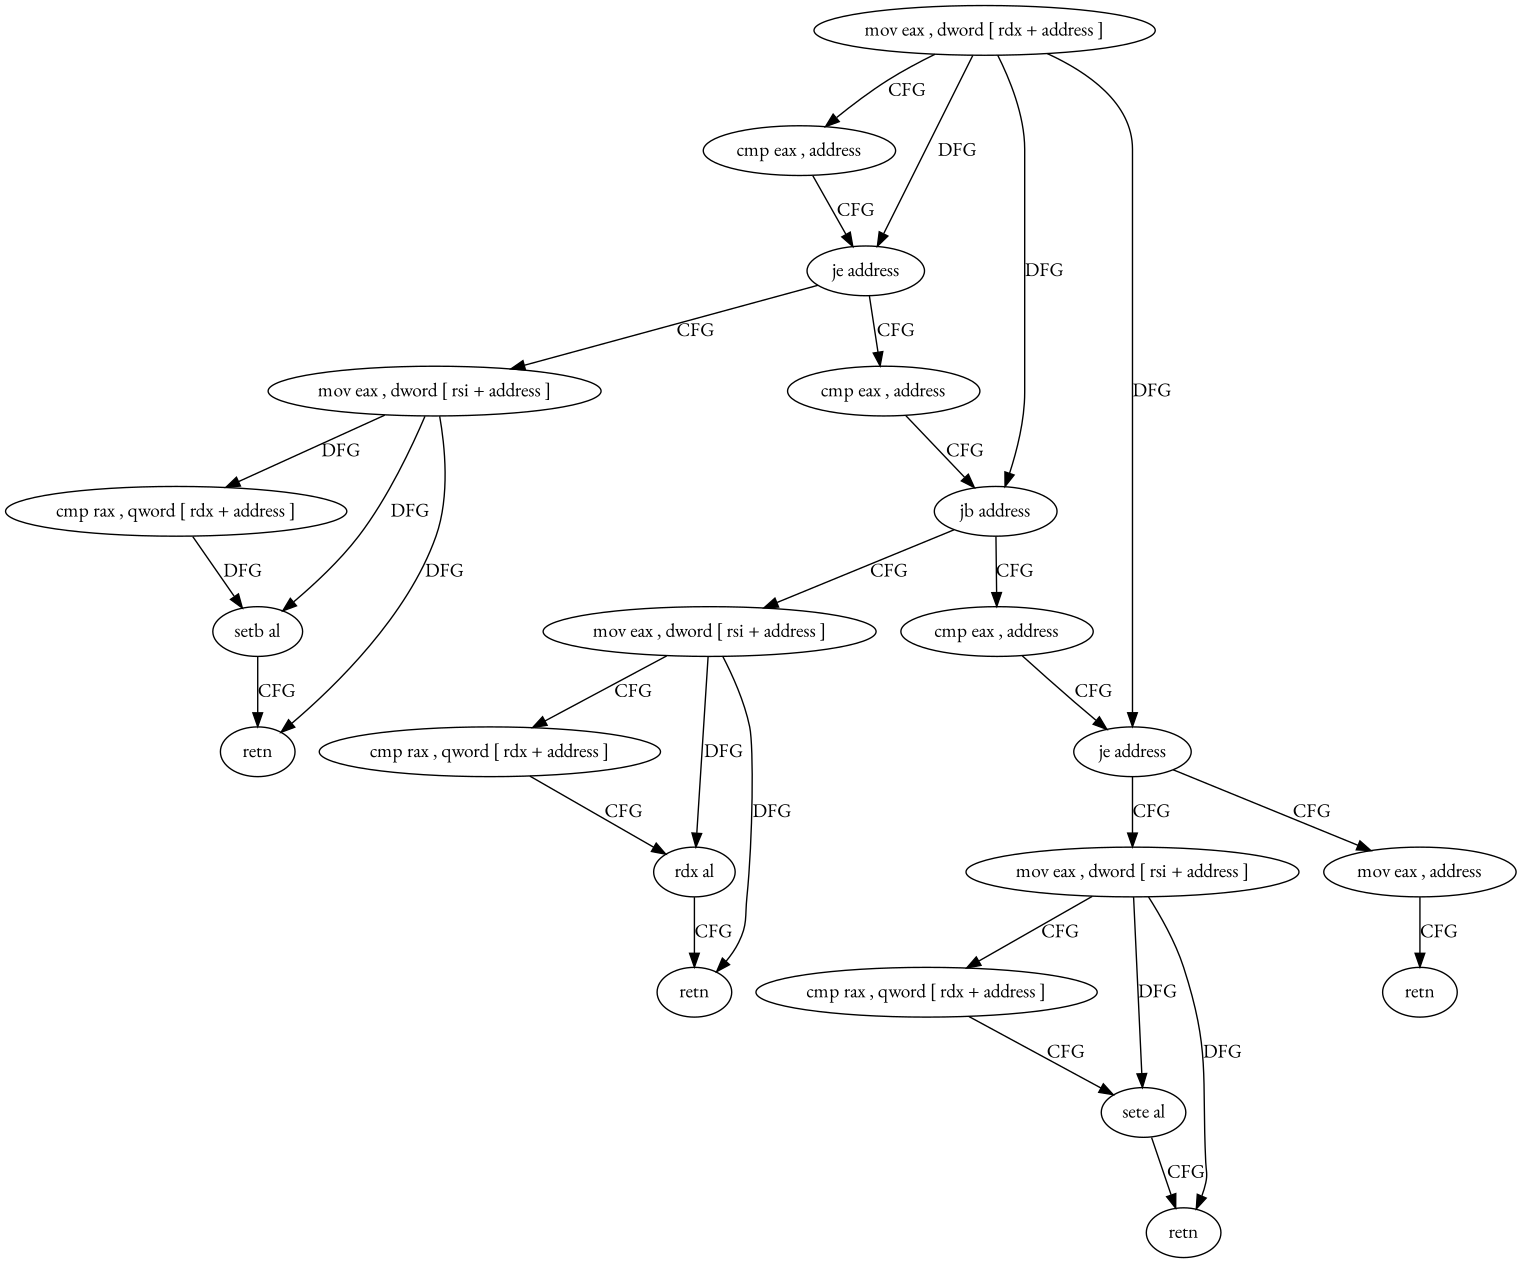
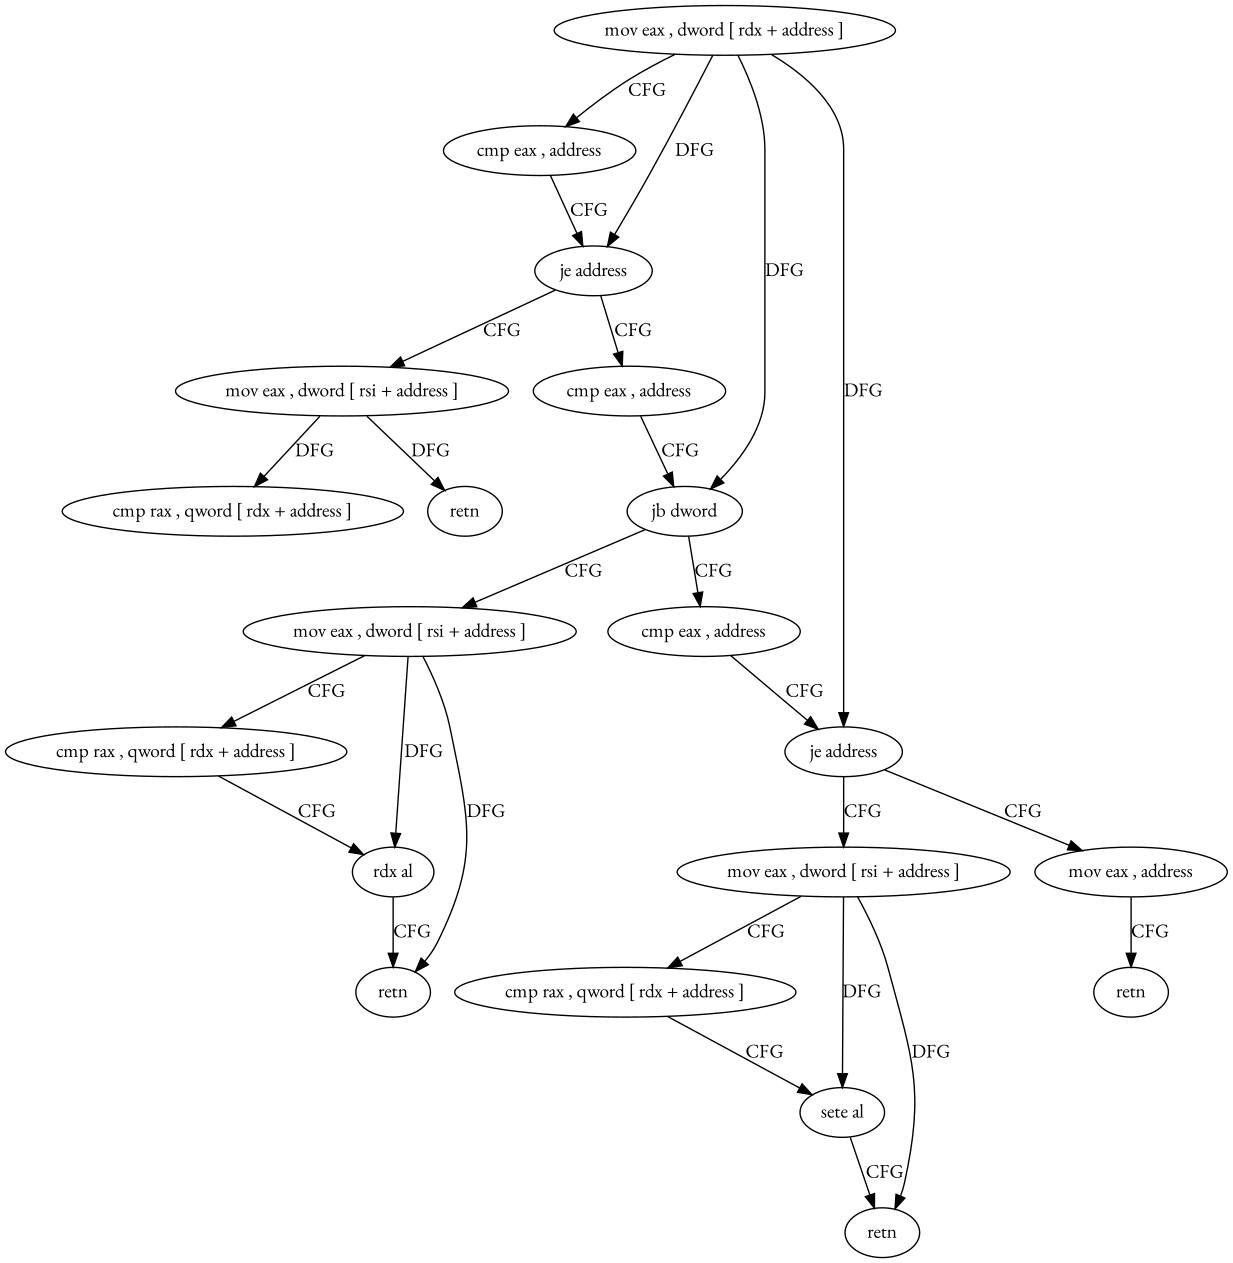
node "jb address": label "jb address" -> "jb dword"
node "setb al": removed
